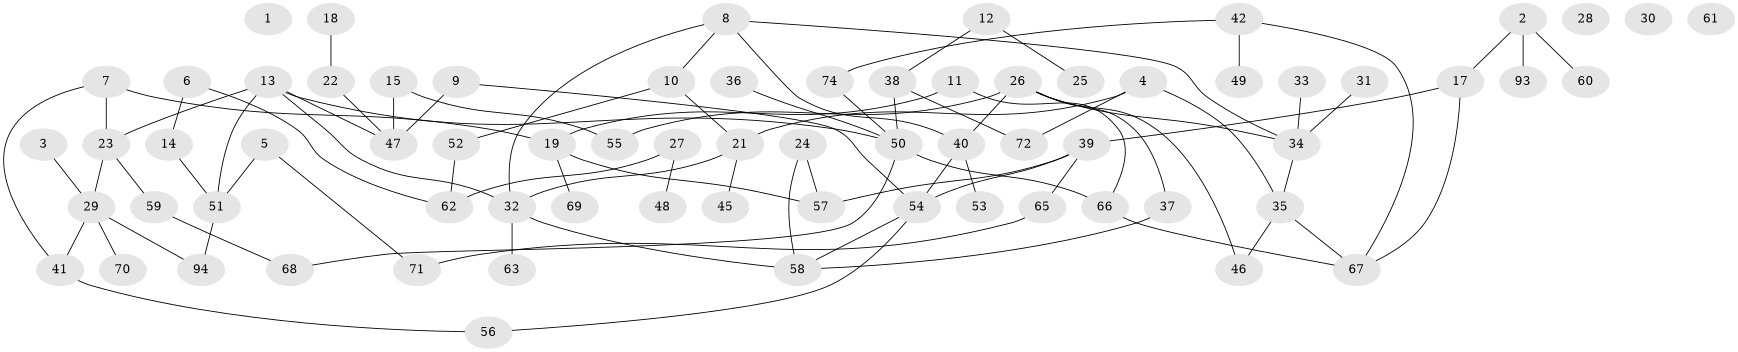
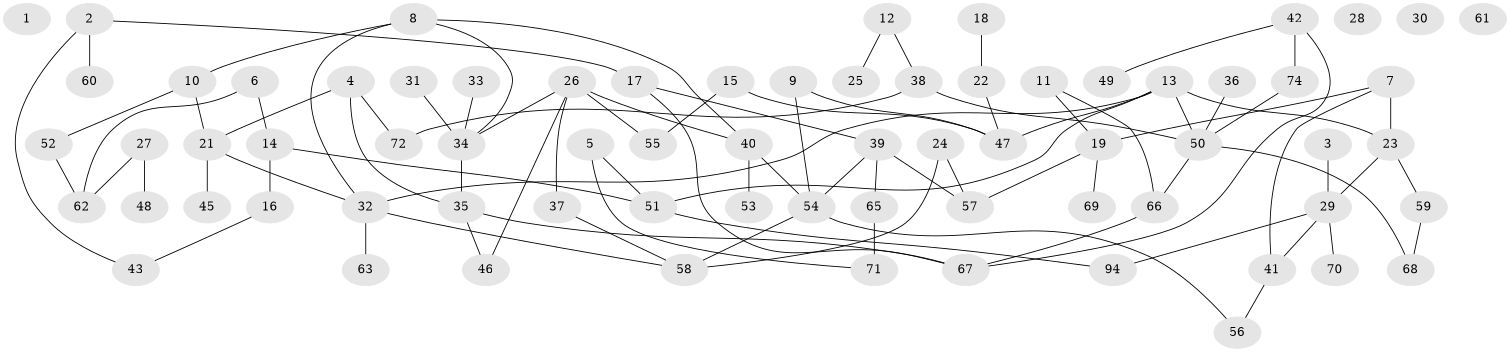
node "93": label "93" -> "43"
node "16": added
